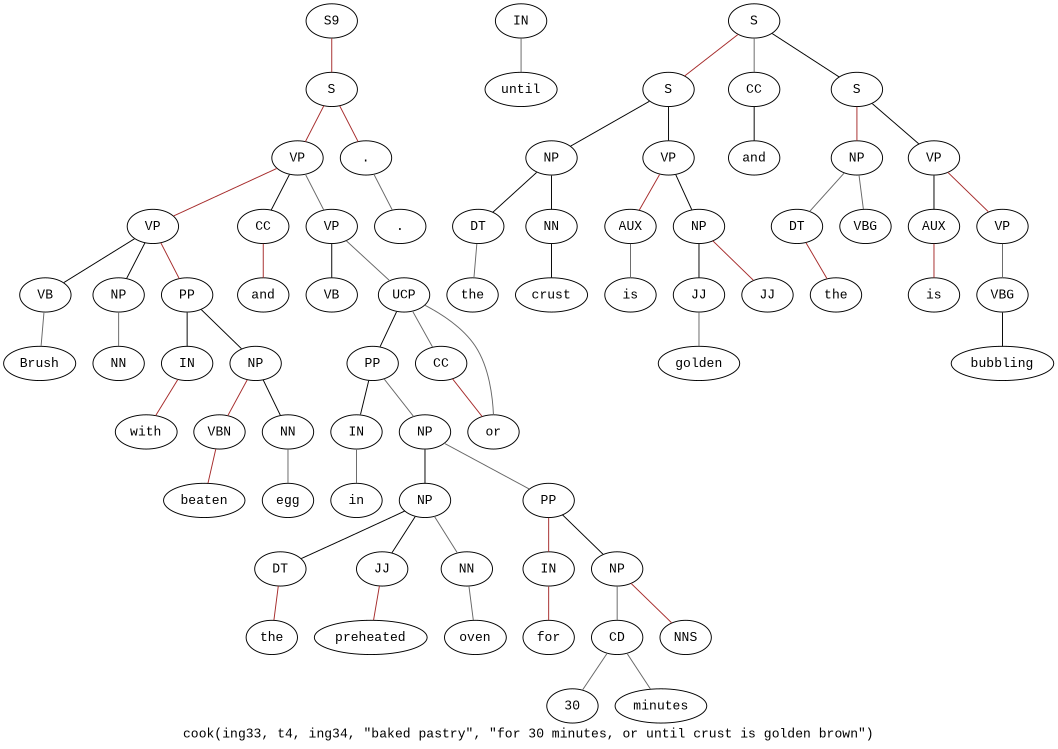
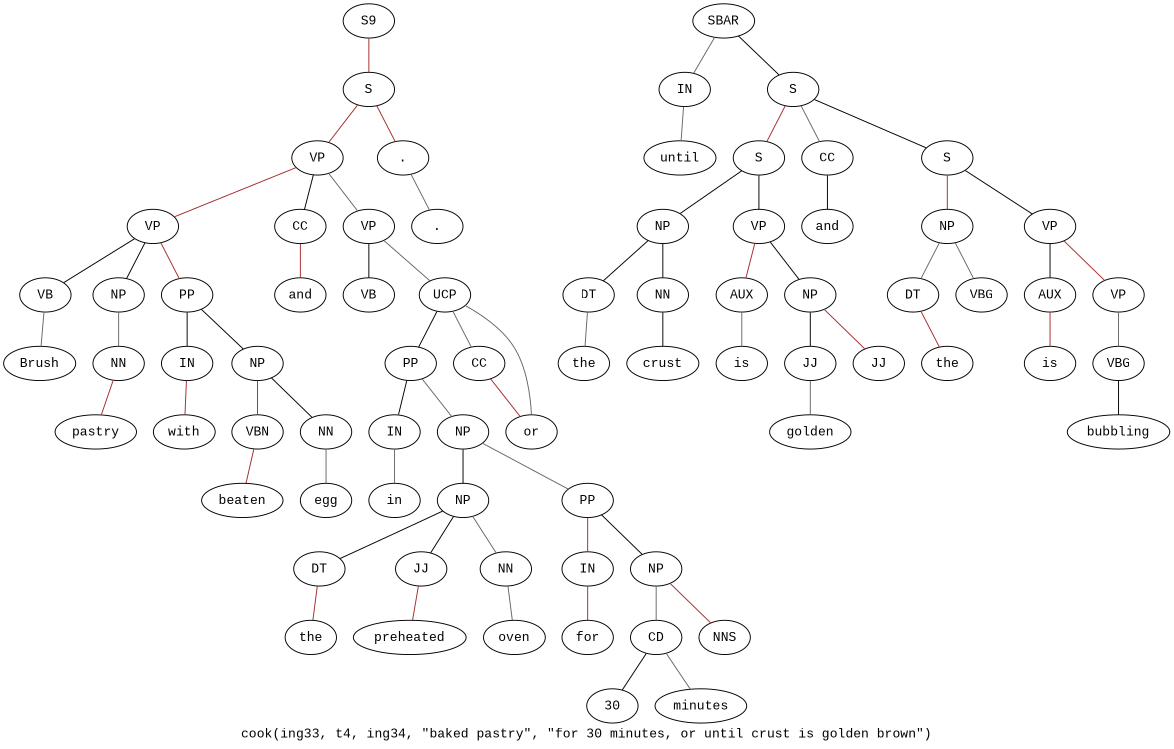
node "SBAR": added
node "pastry": added
edge "CD" -- "30": color gray40 -> black
